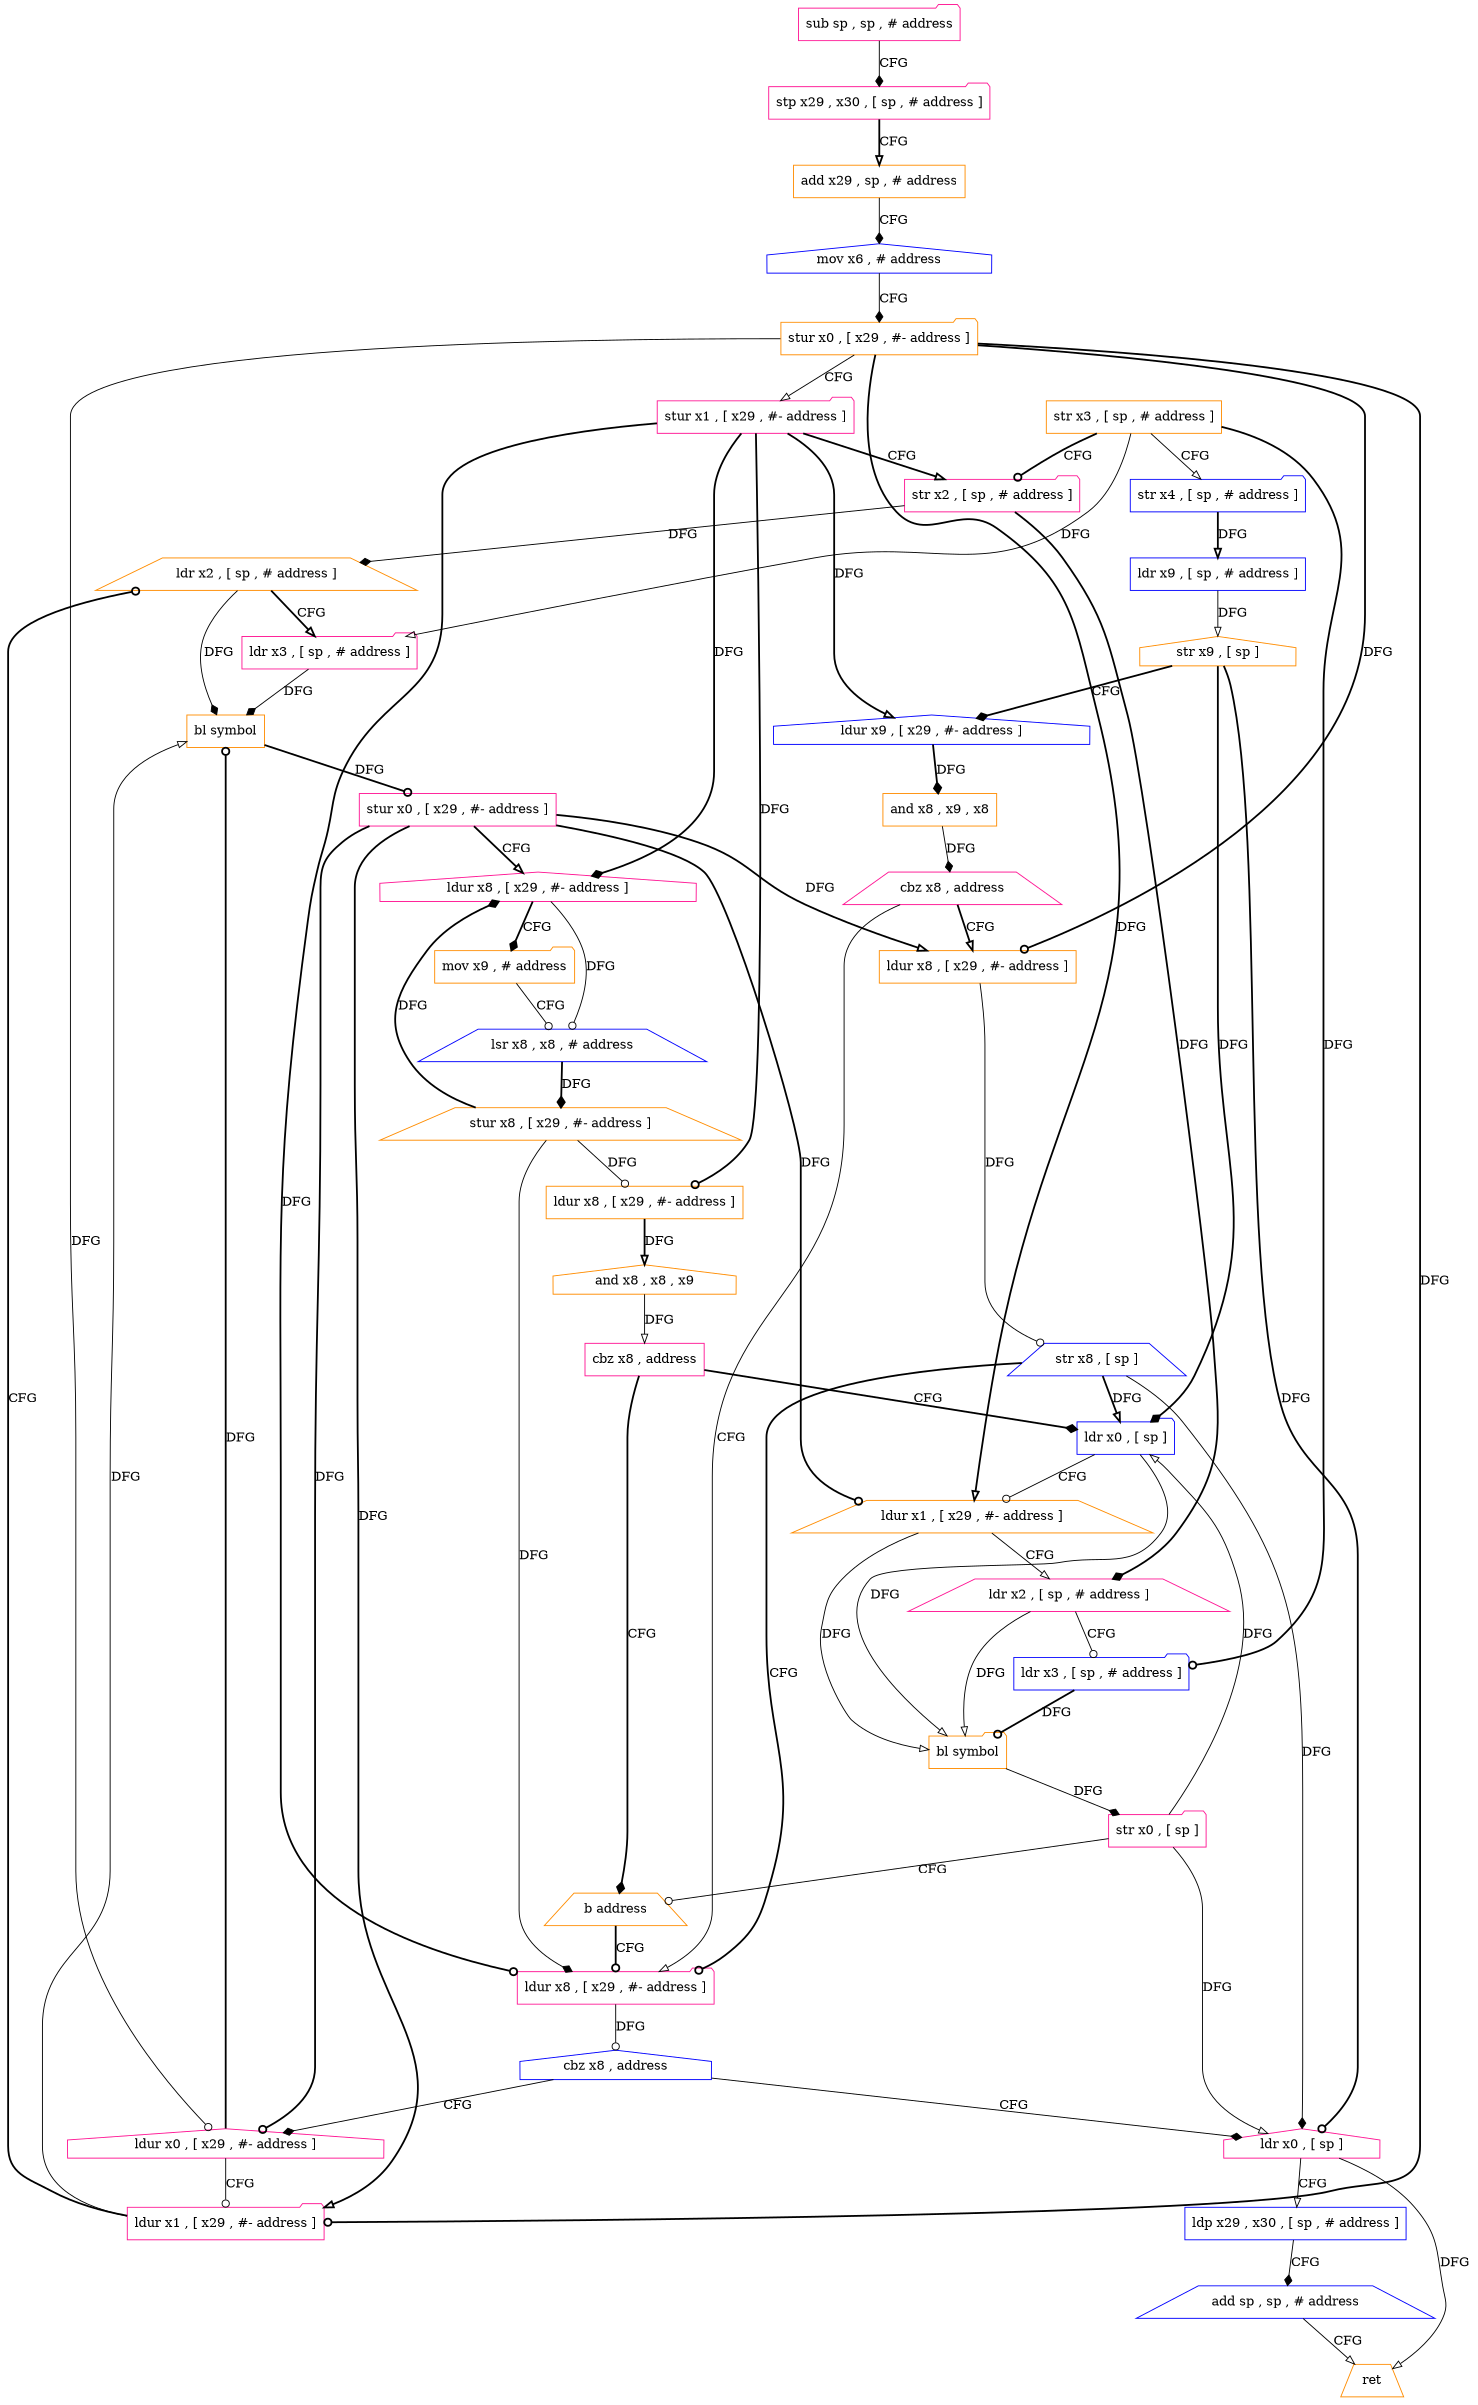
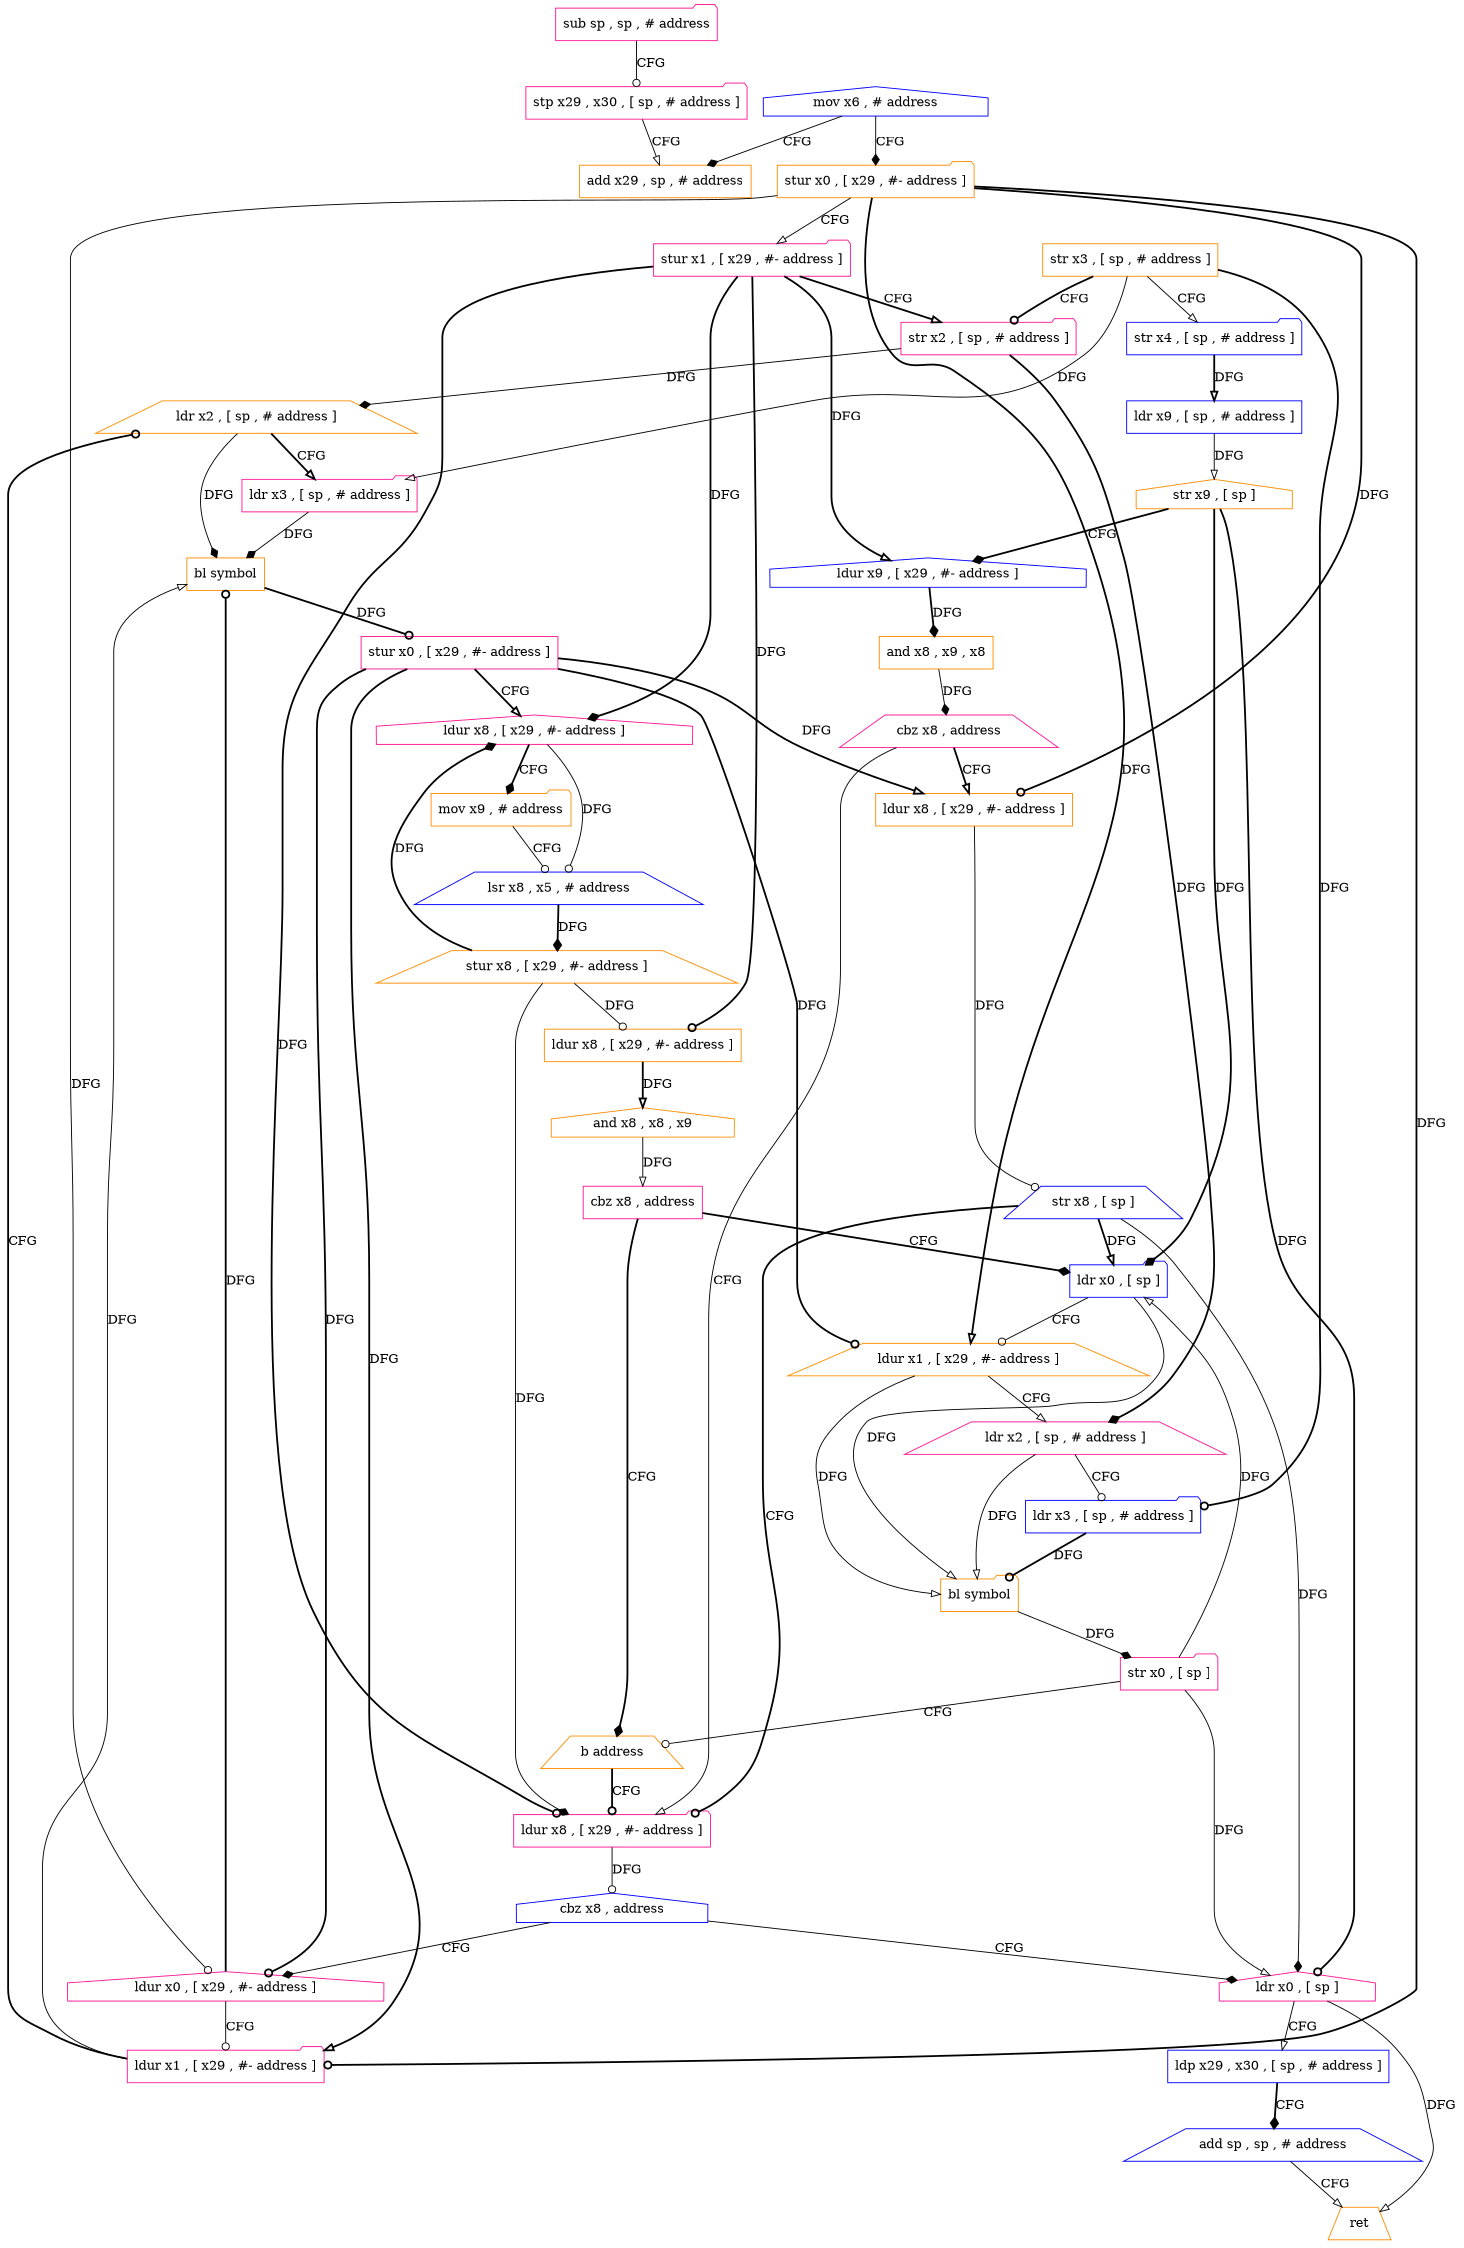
edge "sub sp , sp , # address" -> "stp x29 , x30 , [ sp , # address ]": arrowhead diamond -> odot
edge "stp x29 , x30 , [ sp , # address ]" -> "add x29 , sp , # address": style bold -> solid
edge "add x29 , sp , # address" -> "mov x6 , # address": reversed
node "lsr x8 , x8 , # address": label "lsr x8 , x8 , # address" -> "lsr x8 , x5 , # address"
edge "ldp x29 , x30 , [ sp , # address ]" -> "add sp , sp , # address": style solid -> bold
